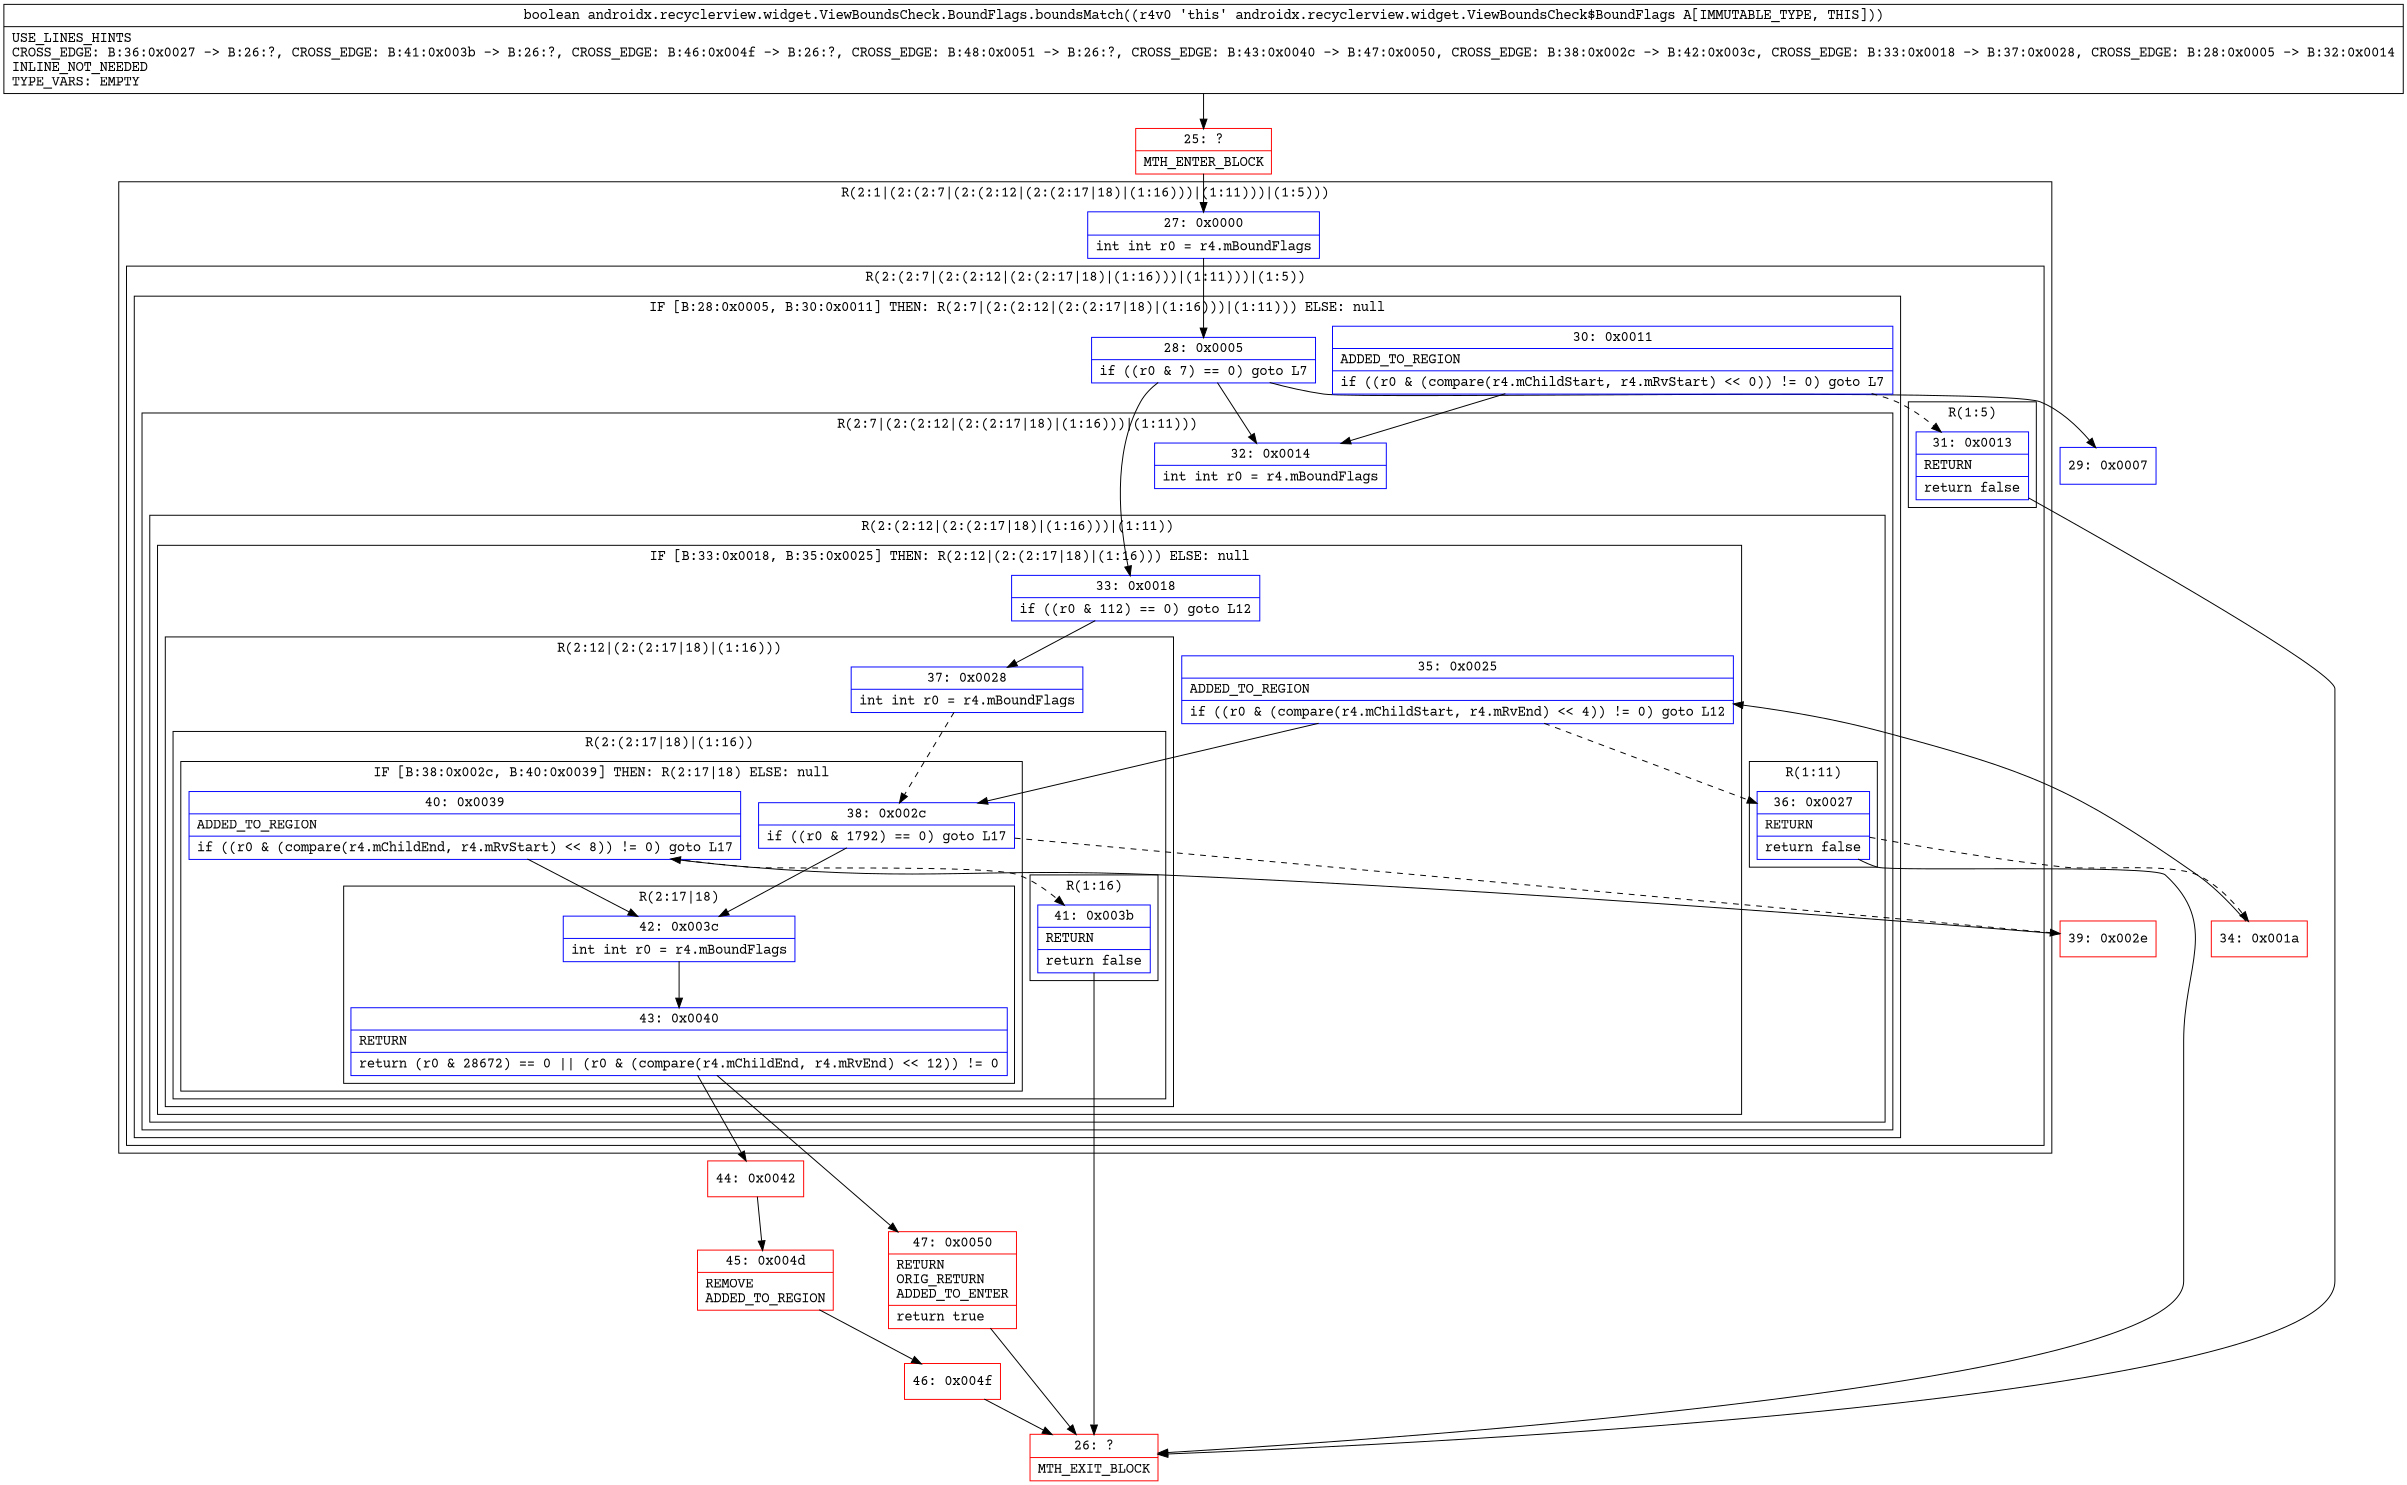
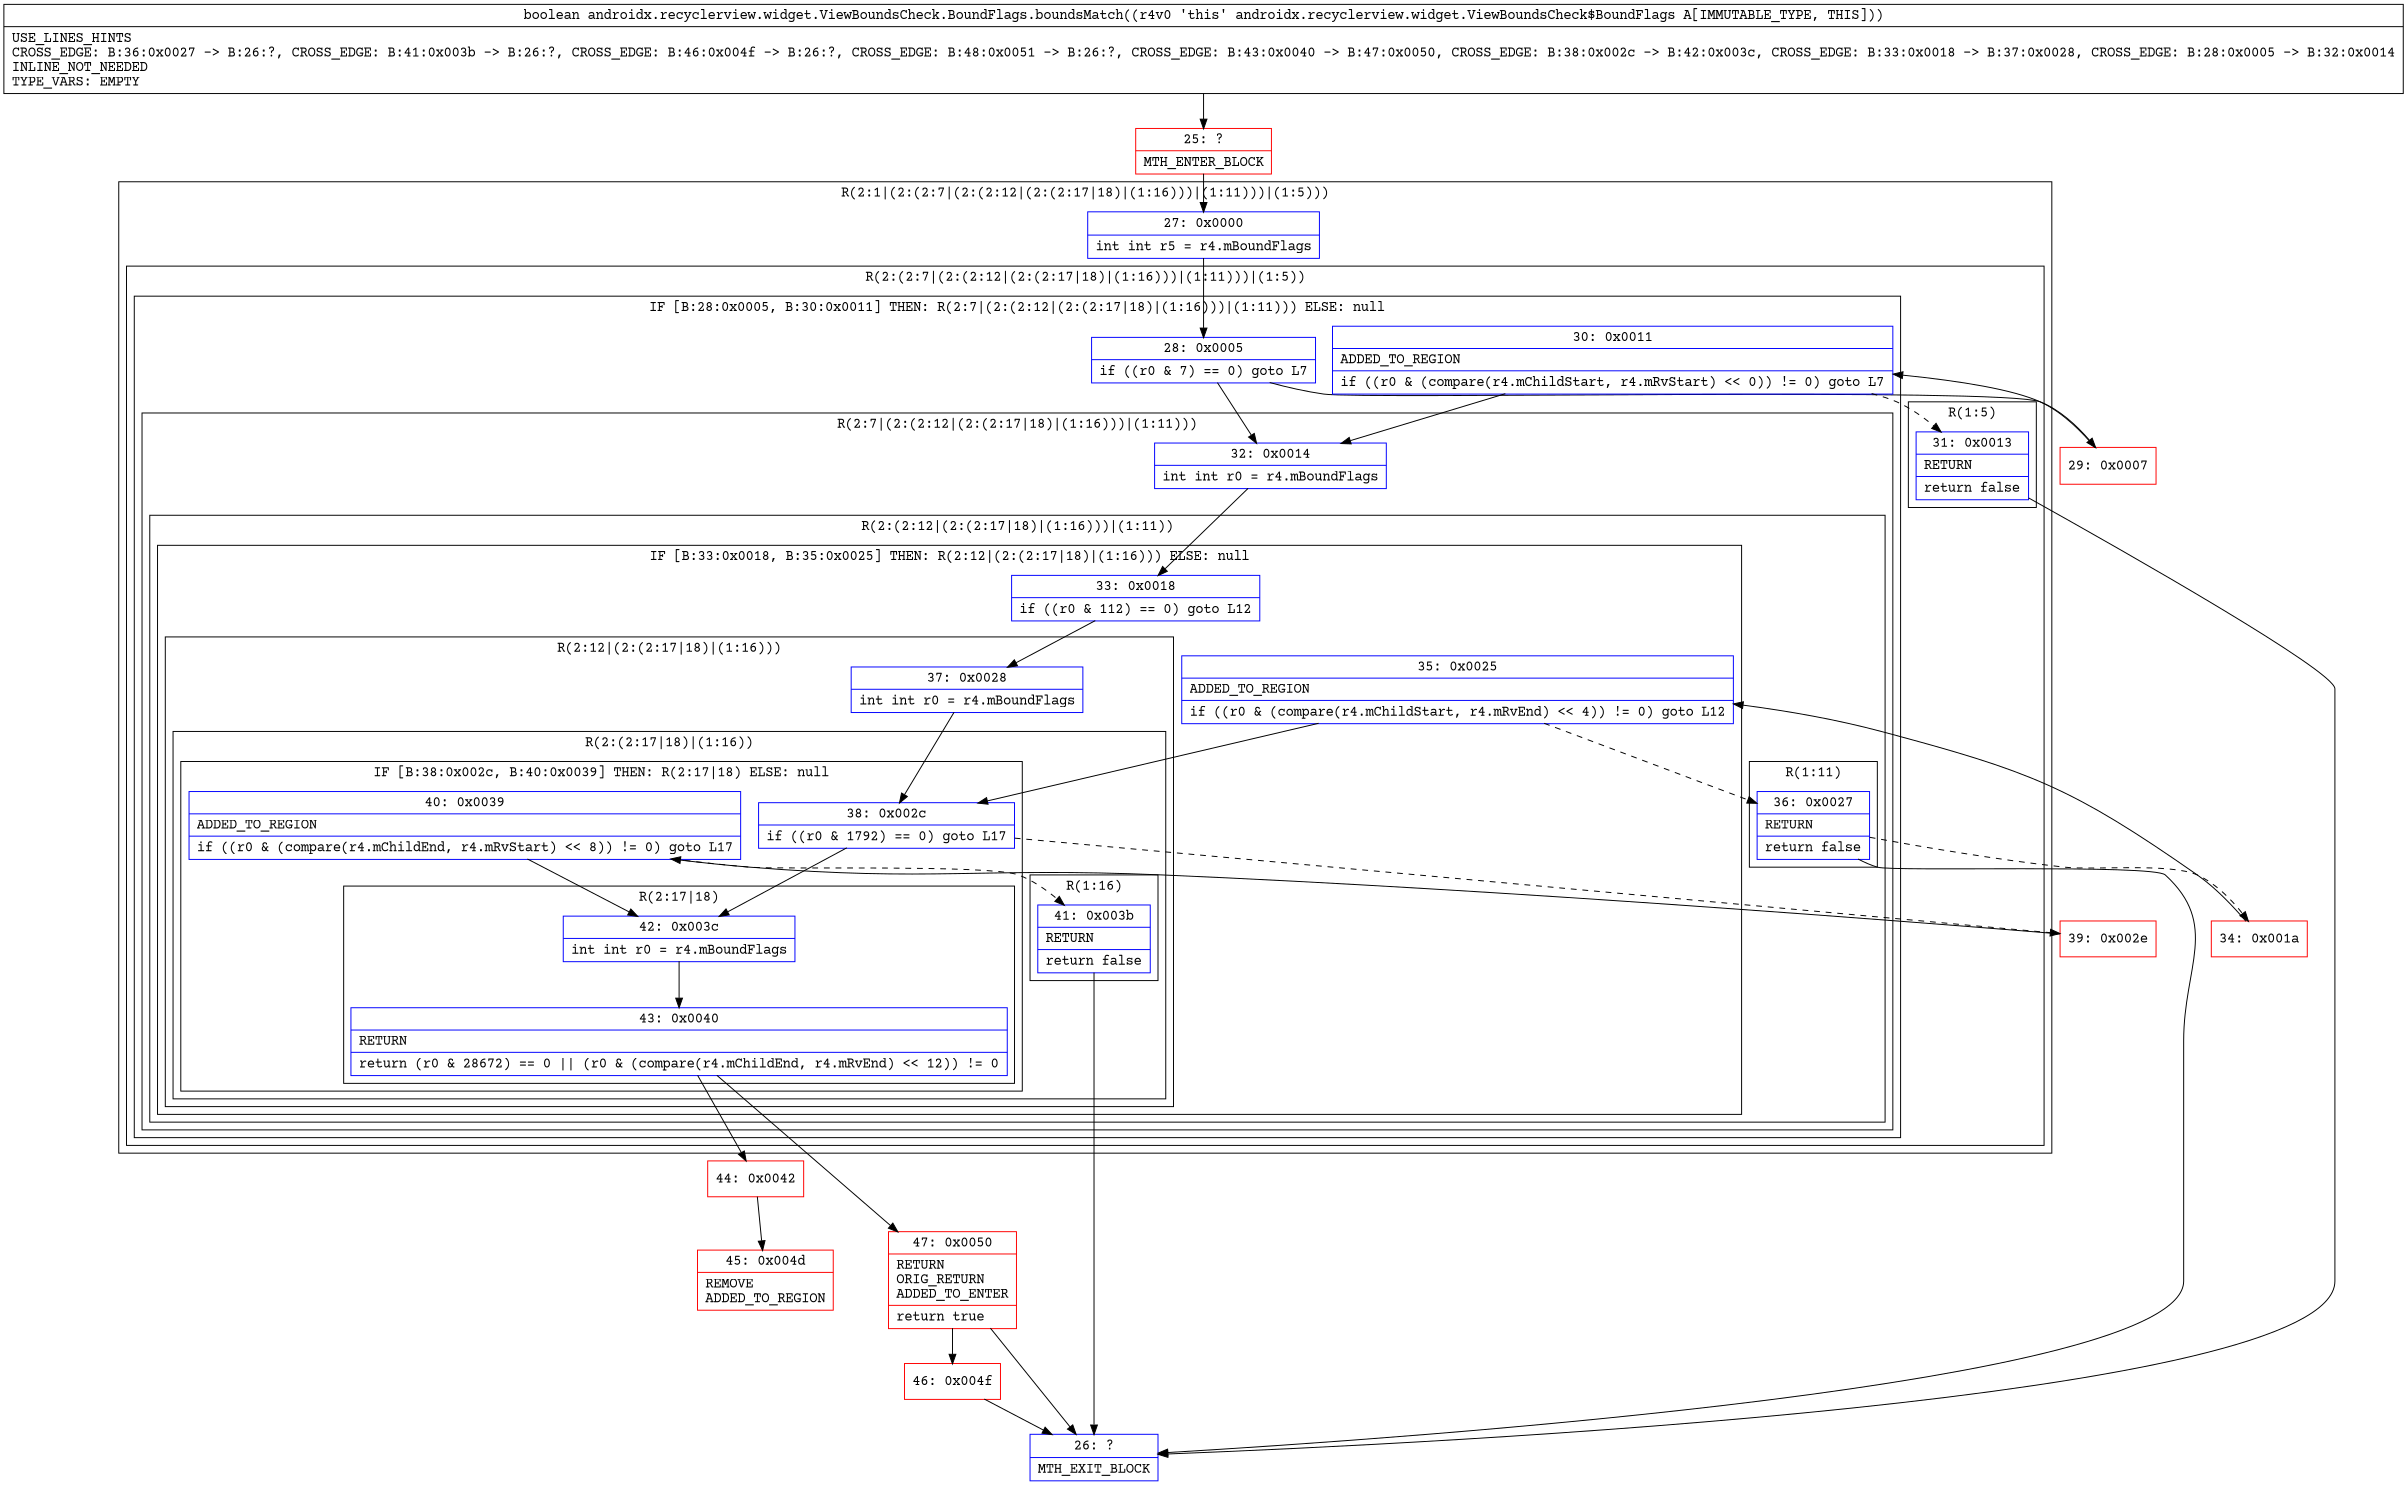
node "27: 0x0000": text "int int r0 = r4.mBoundFlags" -> "int int r5 = r4.mBoundFlags"
edge "29: 0x0007" -> "30: 0x0011": added
node "29: 0x0007": color blue -> red
edge "28: 0x0005" -> "33: 0x0018": now "32: 0x0014" -> "33: 0x0018"
edge "37: 0x0028" -> "38: 0x002c": style dashed -> solid
edge "45: 0x004d" -> "46: 0x004f": now "47: 0x0050" -> "46: 0x004f"
node "26: ?": color red -> blue
